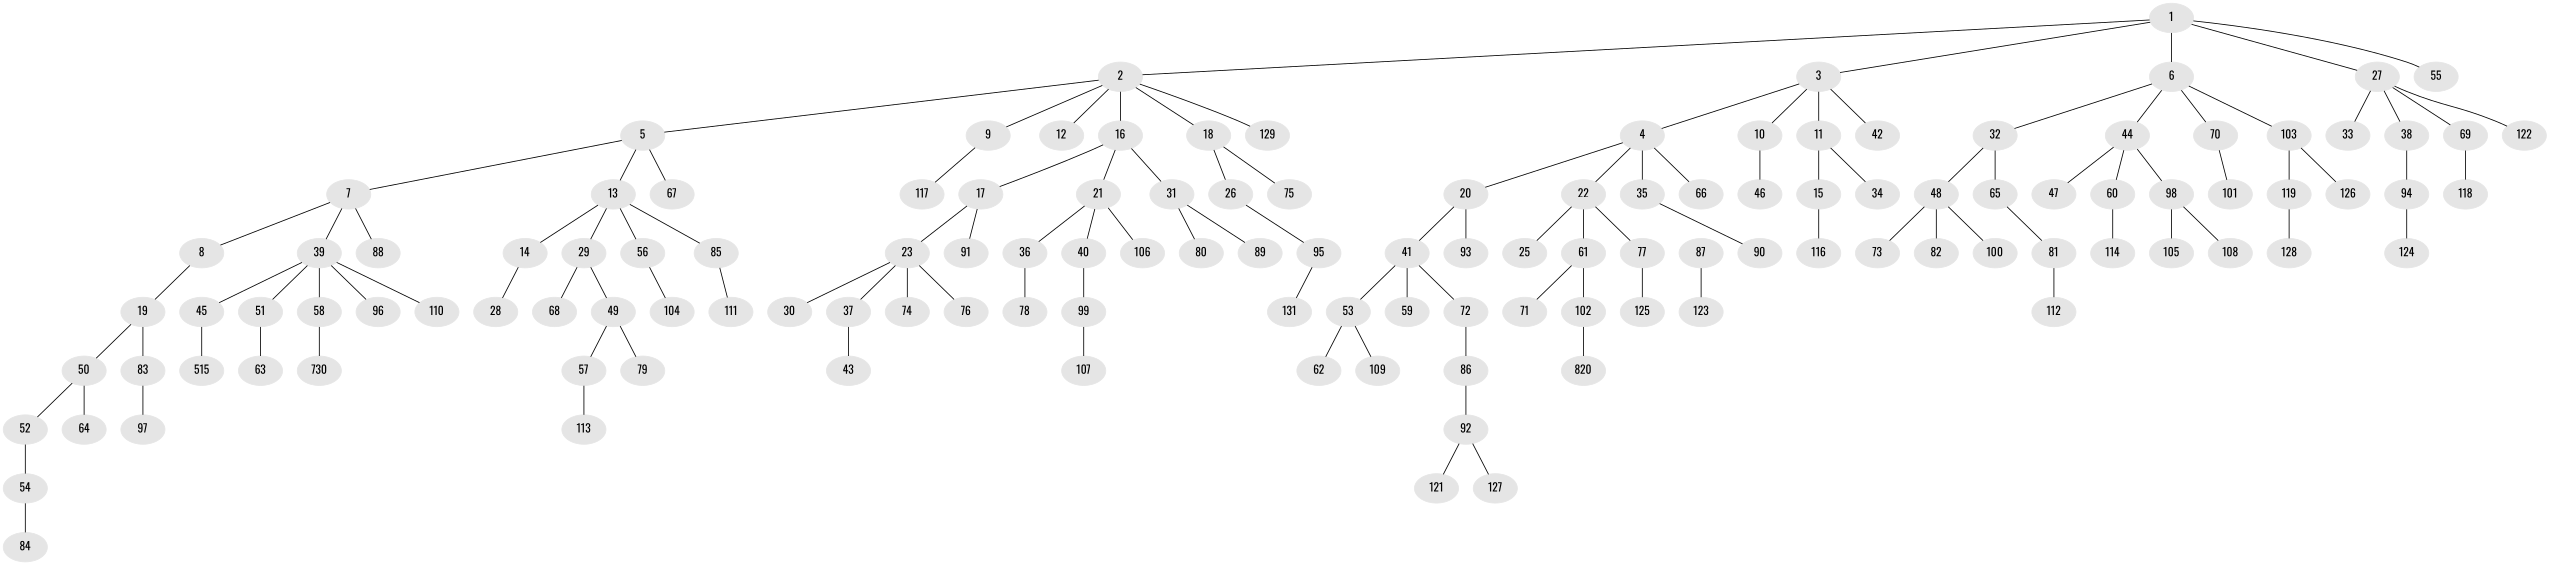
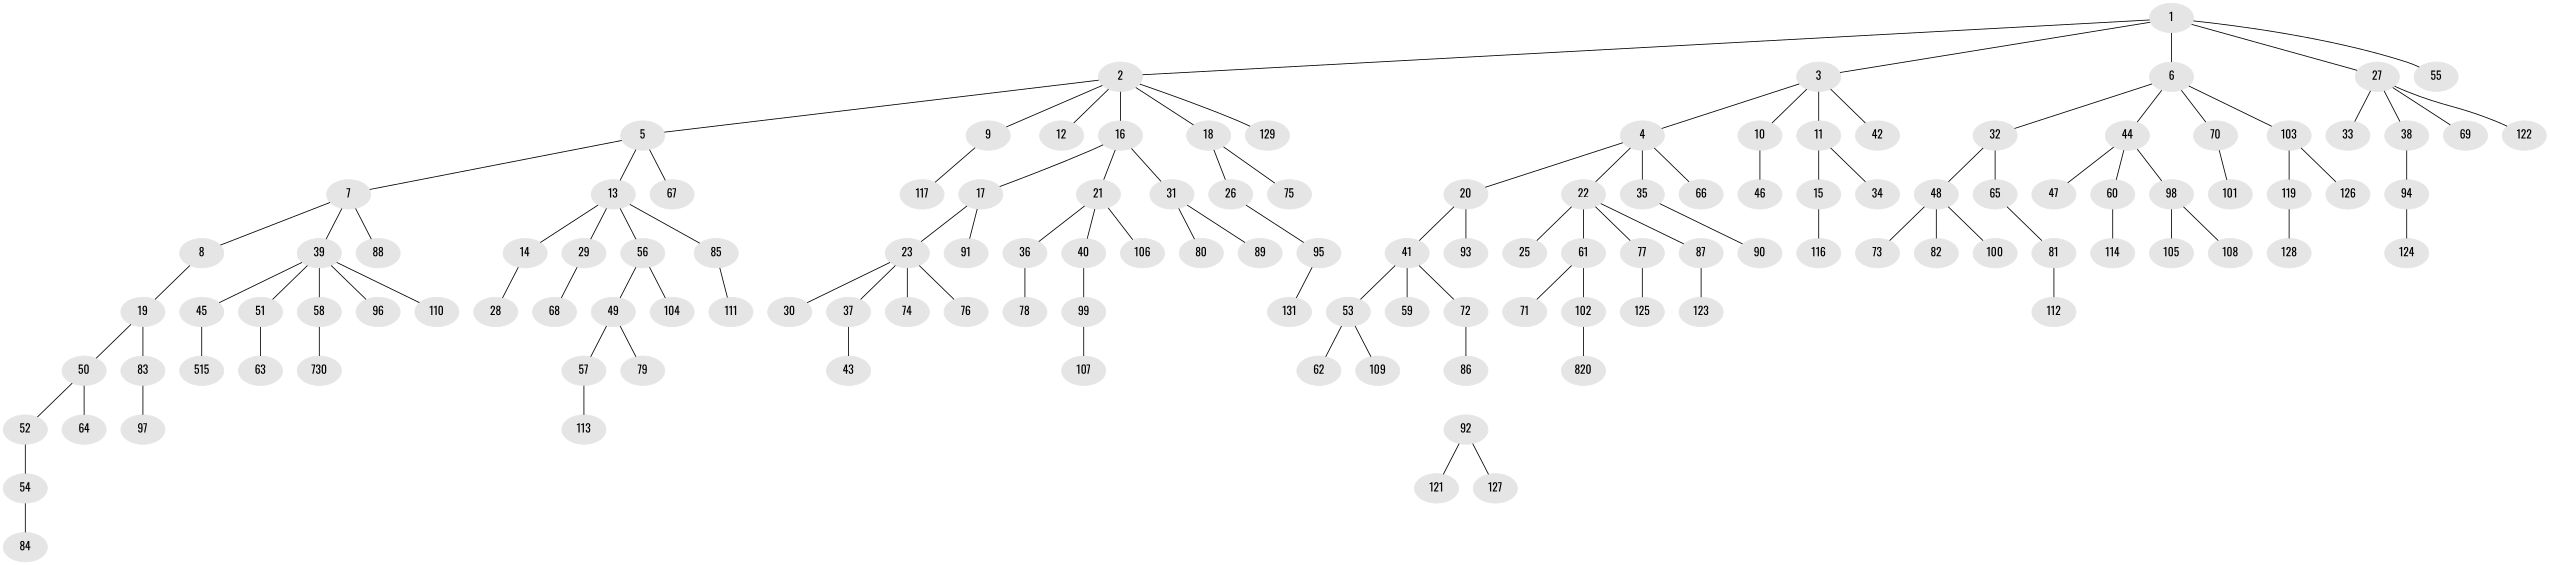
node "118": removed
edge "22" -- "87": added
edge "29" -- "49": now "56" -- "49"
edge "86" -- "92": removed
